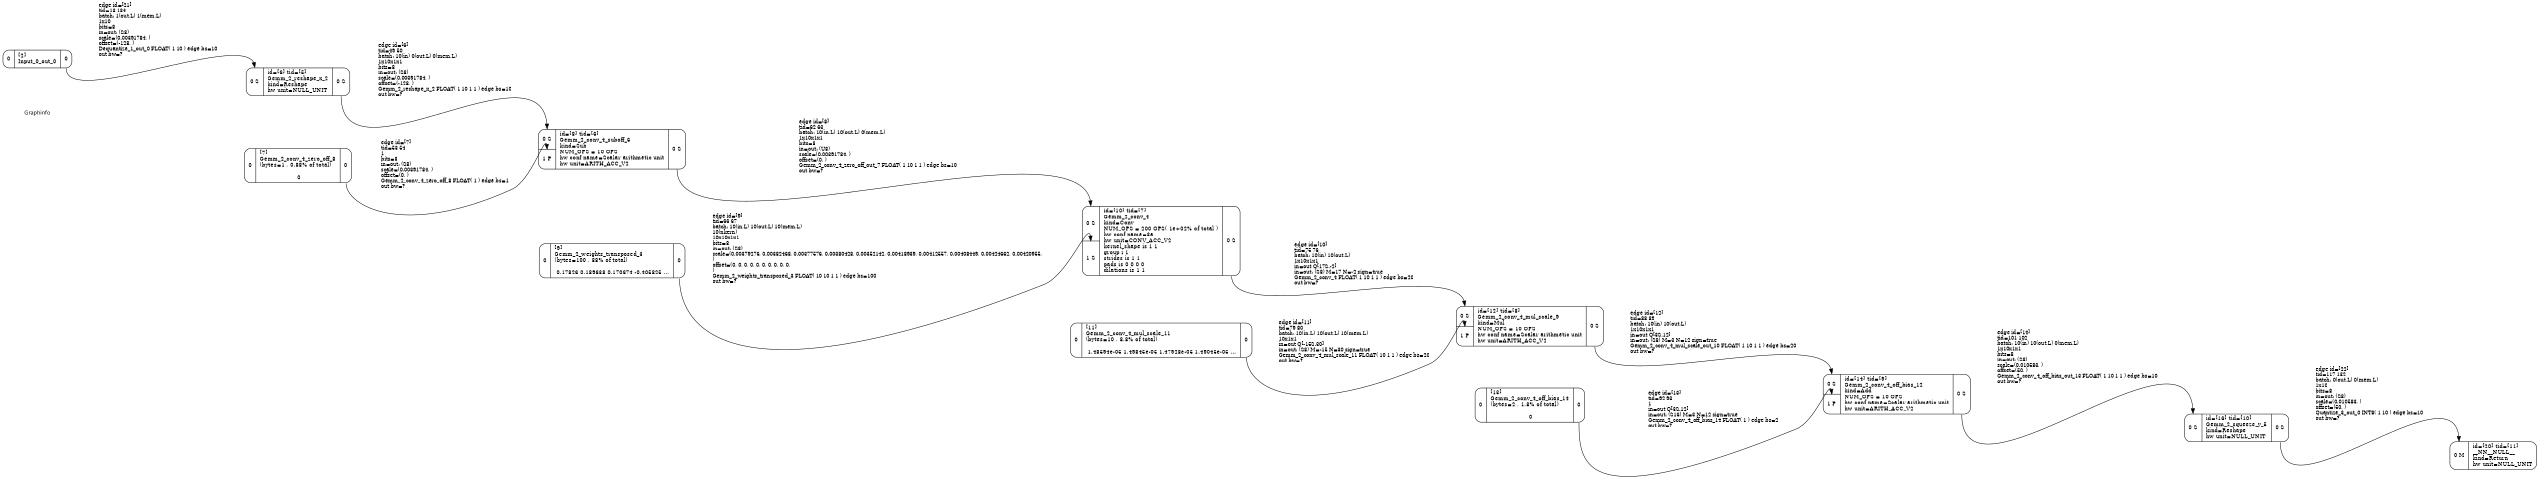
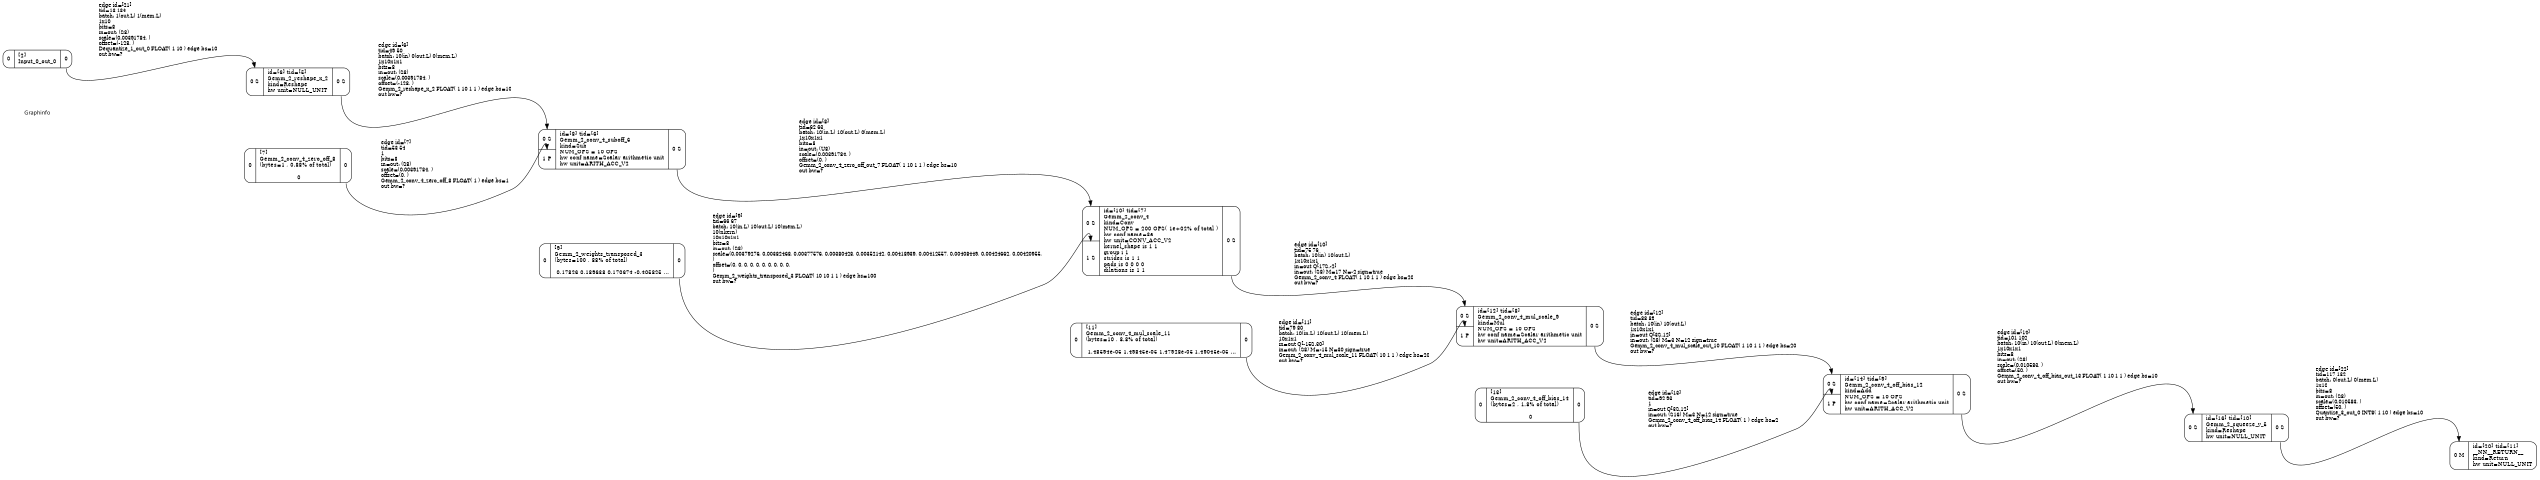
node "0 M": text "__NN__NULL__" -> "__NN__RETURN__"
